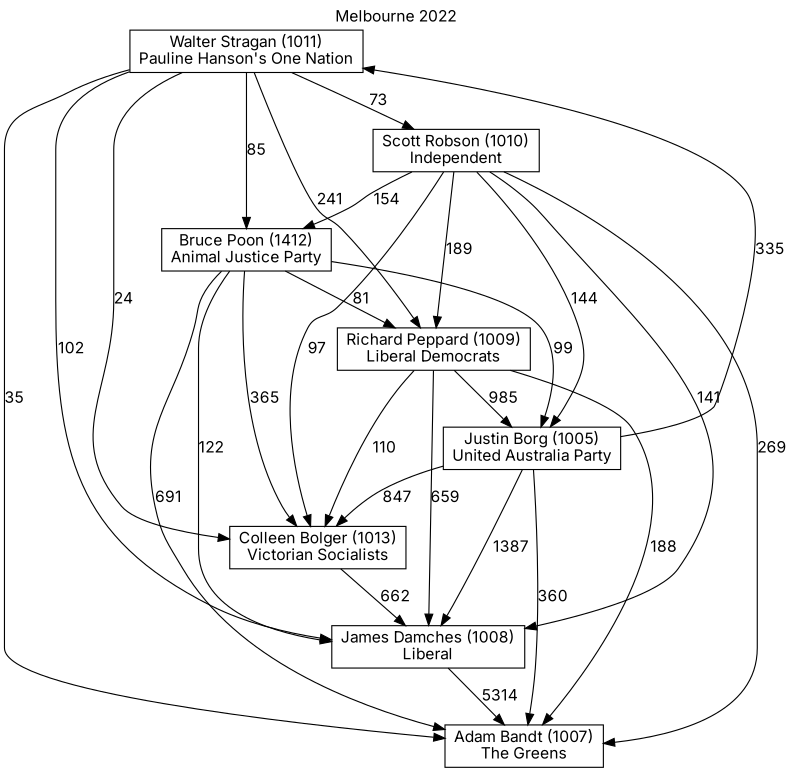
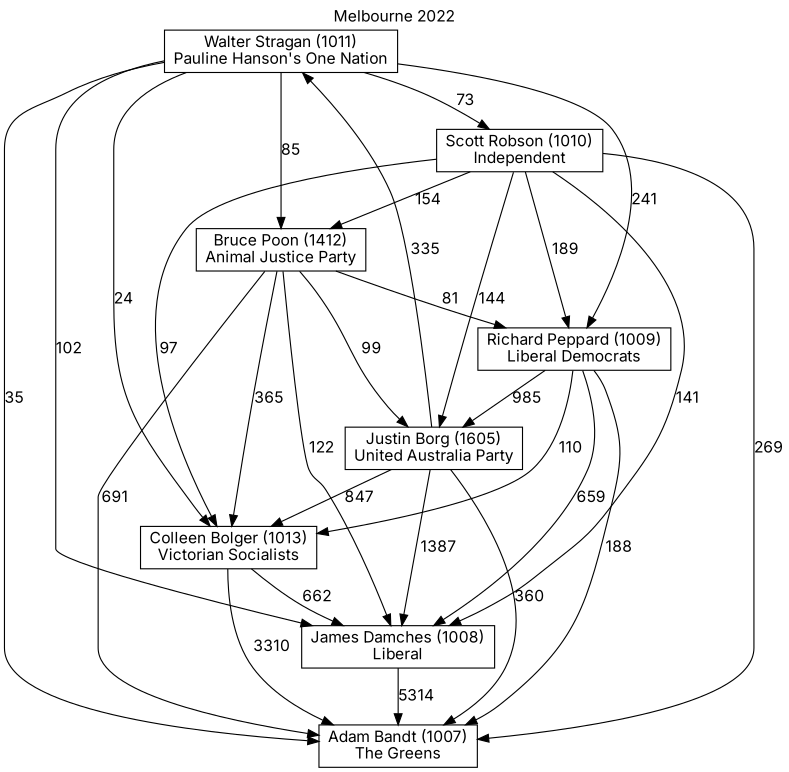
node "Justin Borg (1005) United Australia Party": label "Justin Borg (1005) United Australia Party" -> "Justin Borg (1605) United Australia Party"
edge "Colleen Bolger (1013) Victorian Socialists" -> "Adam Bandt (1007) The Greens": added, label "3310"
